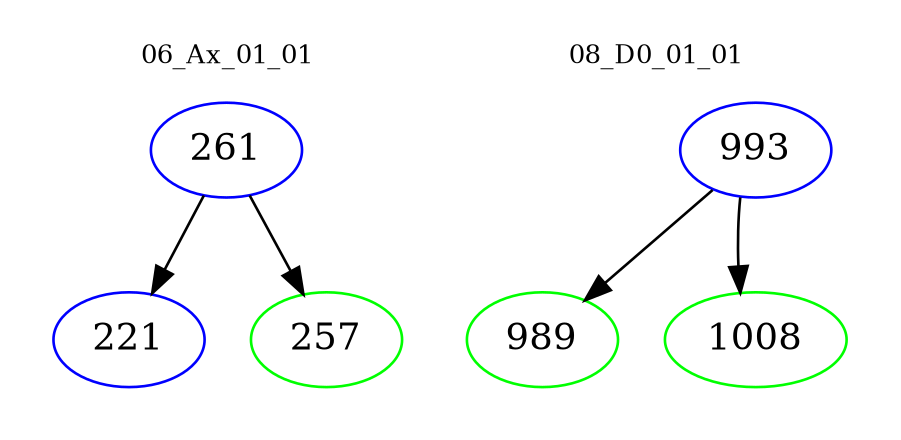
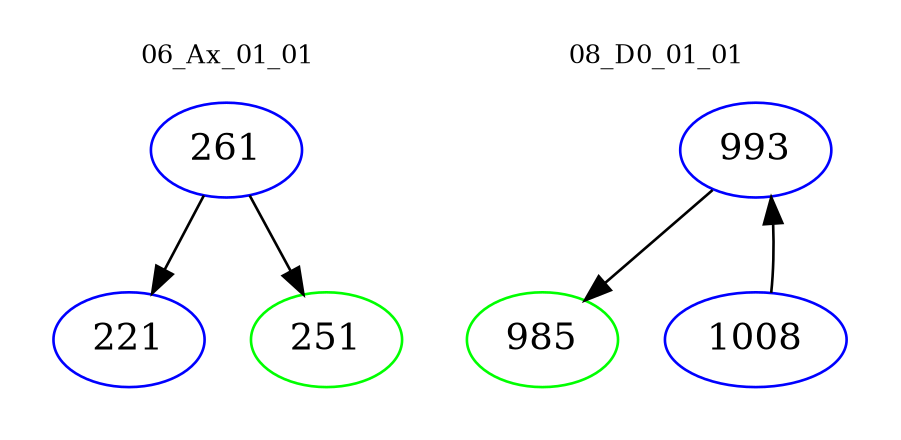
edge "993" -> "1008": reversed
node "257": label "257" -> "251"
node "989": label "989" -> "985"
node "1008": color green -> blue
